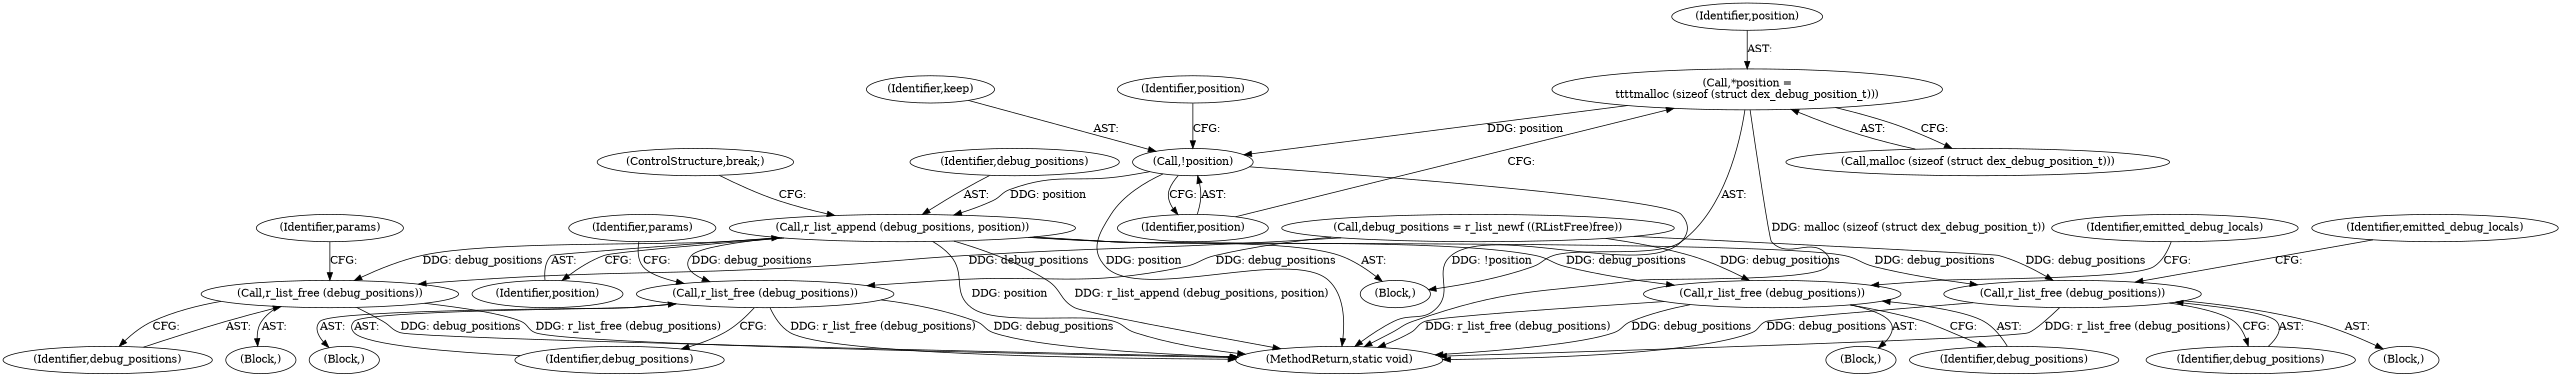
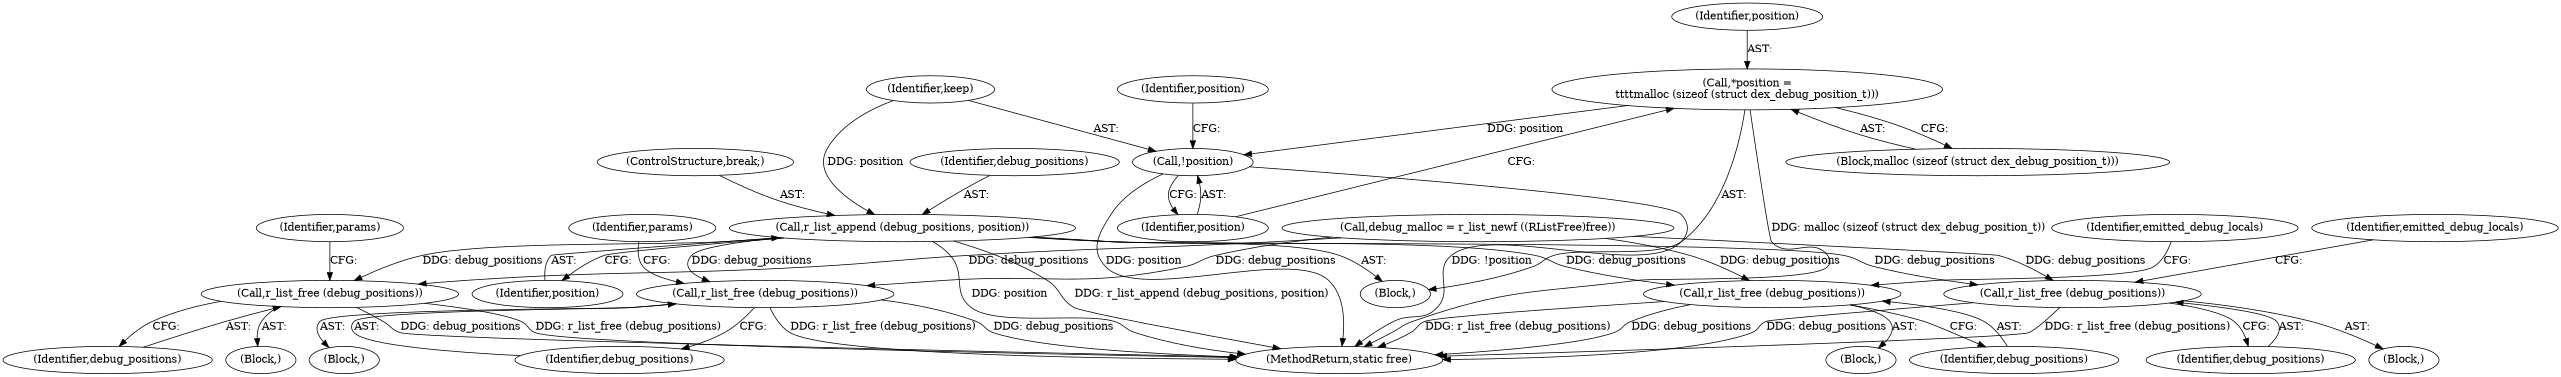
node "(Call,malloc (sizeof (struct dex_debug_position_t)))": label "(Call,malloc (sizeof (struct dex_debug_position_t)))" -> "(Block,malloc (sizeof (struct dex_debug_position_t)))"
edge "(Call,!position)" -> "(Call,r_list_append (debug_positions, position))": now "(Identifier,keep)" -> "(Call,r_list_append (debug_positions, position))"
edge "(ControlStructure,break;)" -> "(Call,r_list_append (debug_positions, position))": label "CFG: " -> "AST: "
node "(Call,debug_positions = r_list_newf ((RListFree)free))": label "(Call,debug_positions = r_list_newf ((RListFree)free))" -> "(Call,debug_malloc = r_list_newf ((RListFree)free))"
node "(MethodReturn,static void)": label "(MethodReturn,static void)" -> "(MethodReturn,static free)"
